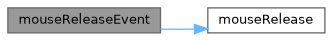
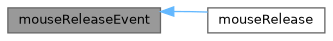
edge "mouseReleaseEvent" -> "mouseRelease": reversed
